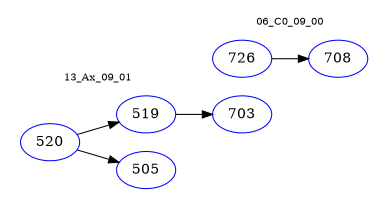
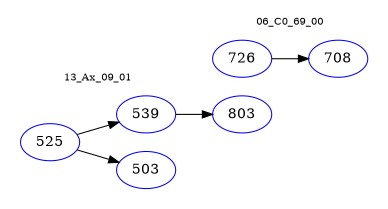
cluster "06_C0_09_00": label "06_C0_09_00" -> "06_C0_69_00"
node "519": label "519" -> "539"
node "703": label "703" -> "803"
node "520": label "520" -> "525"
node "505": label "505" -> "503"
